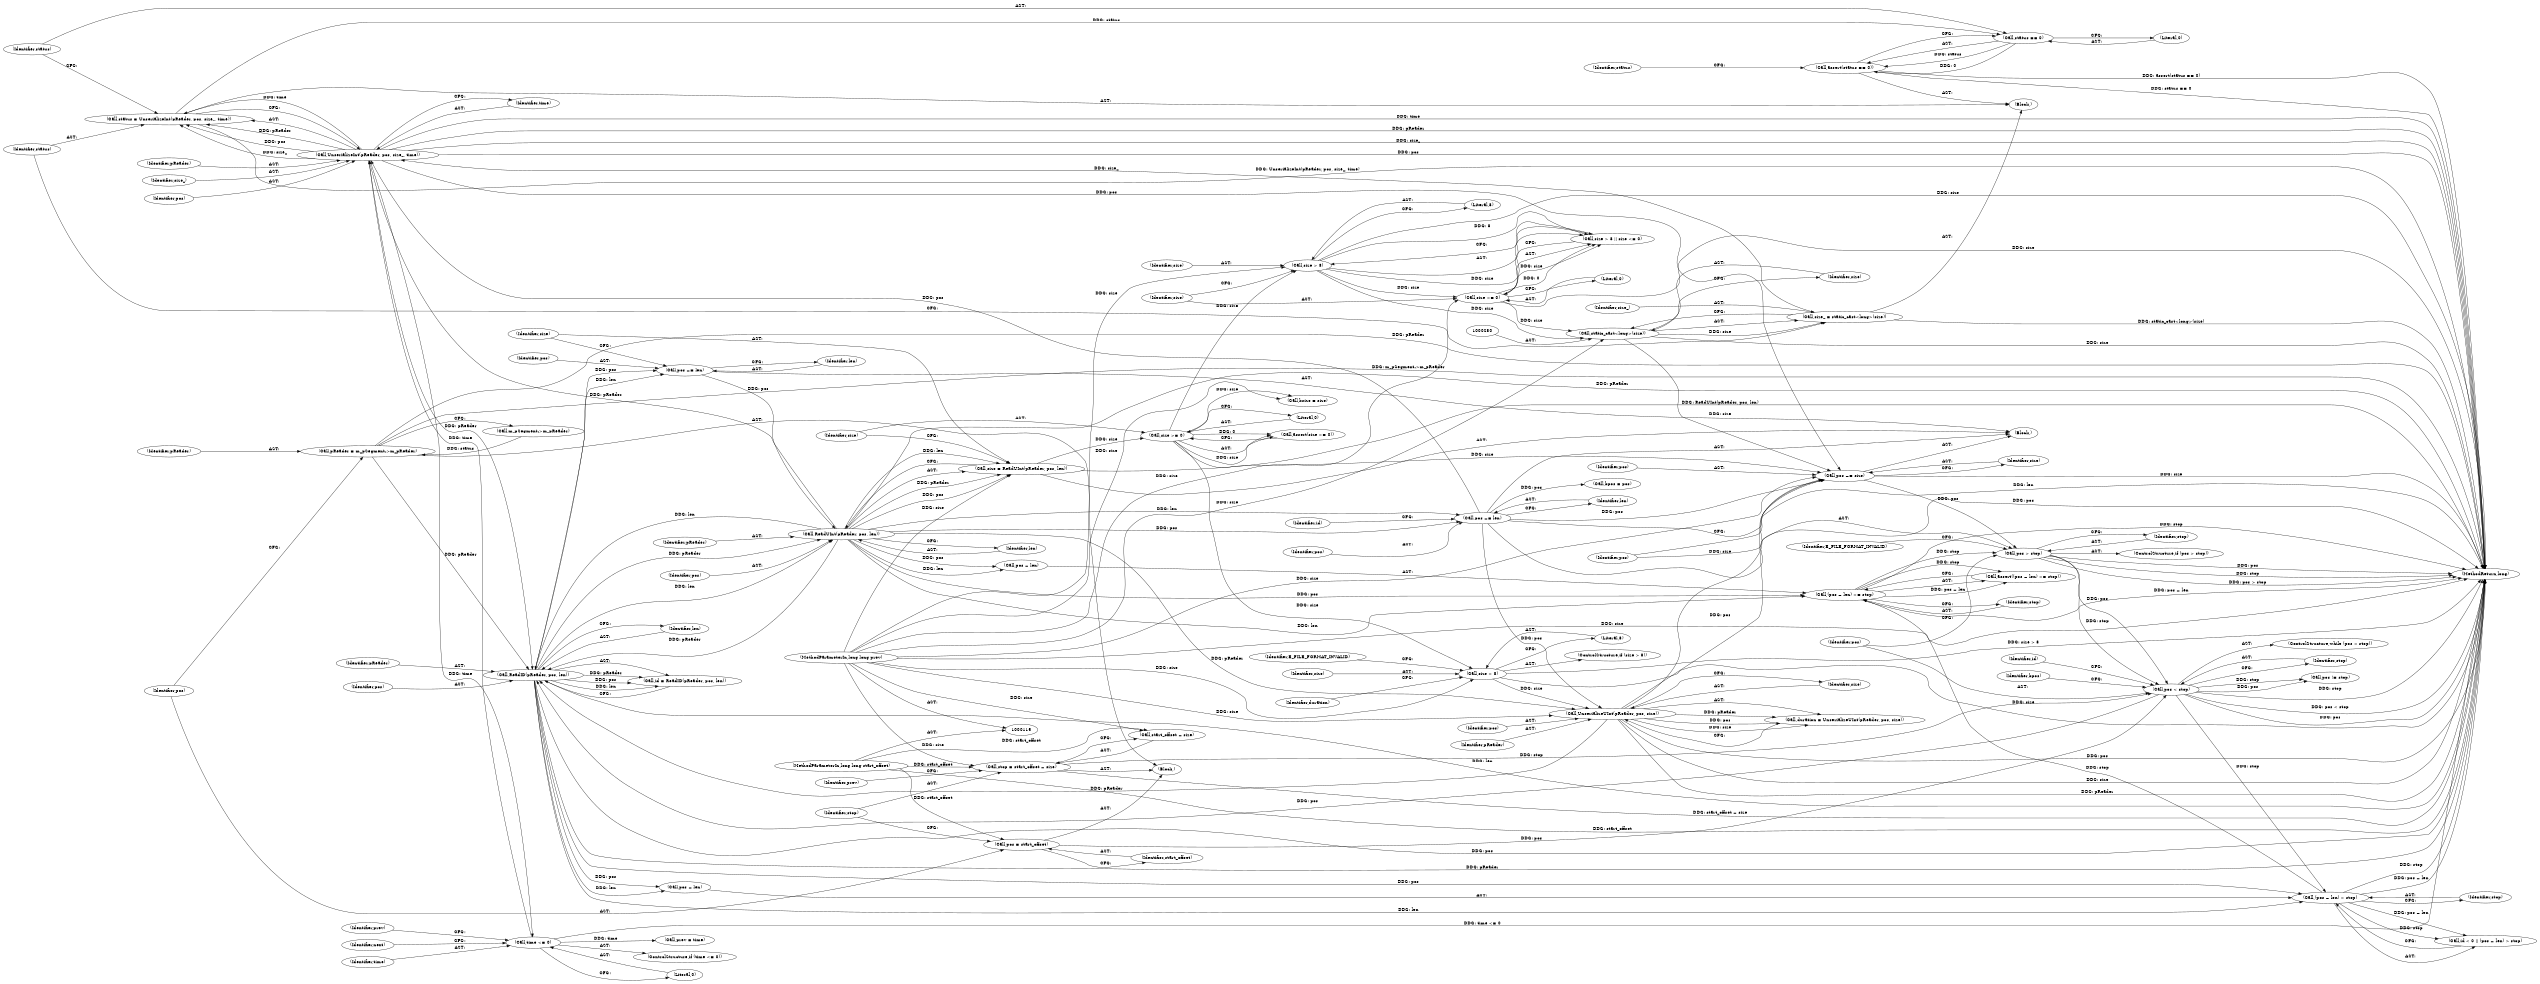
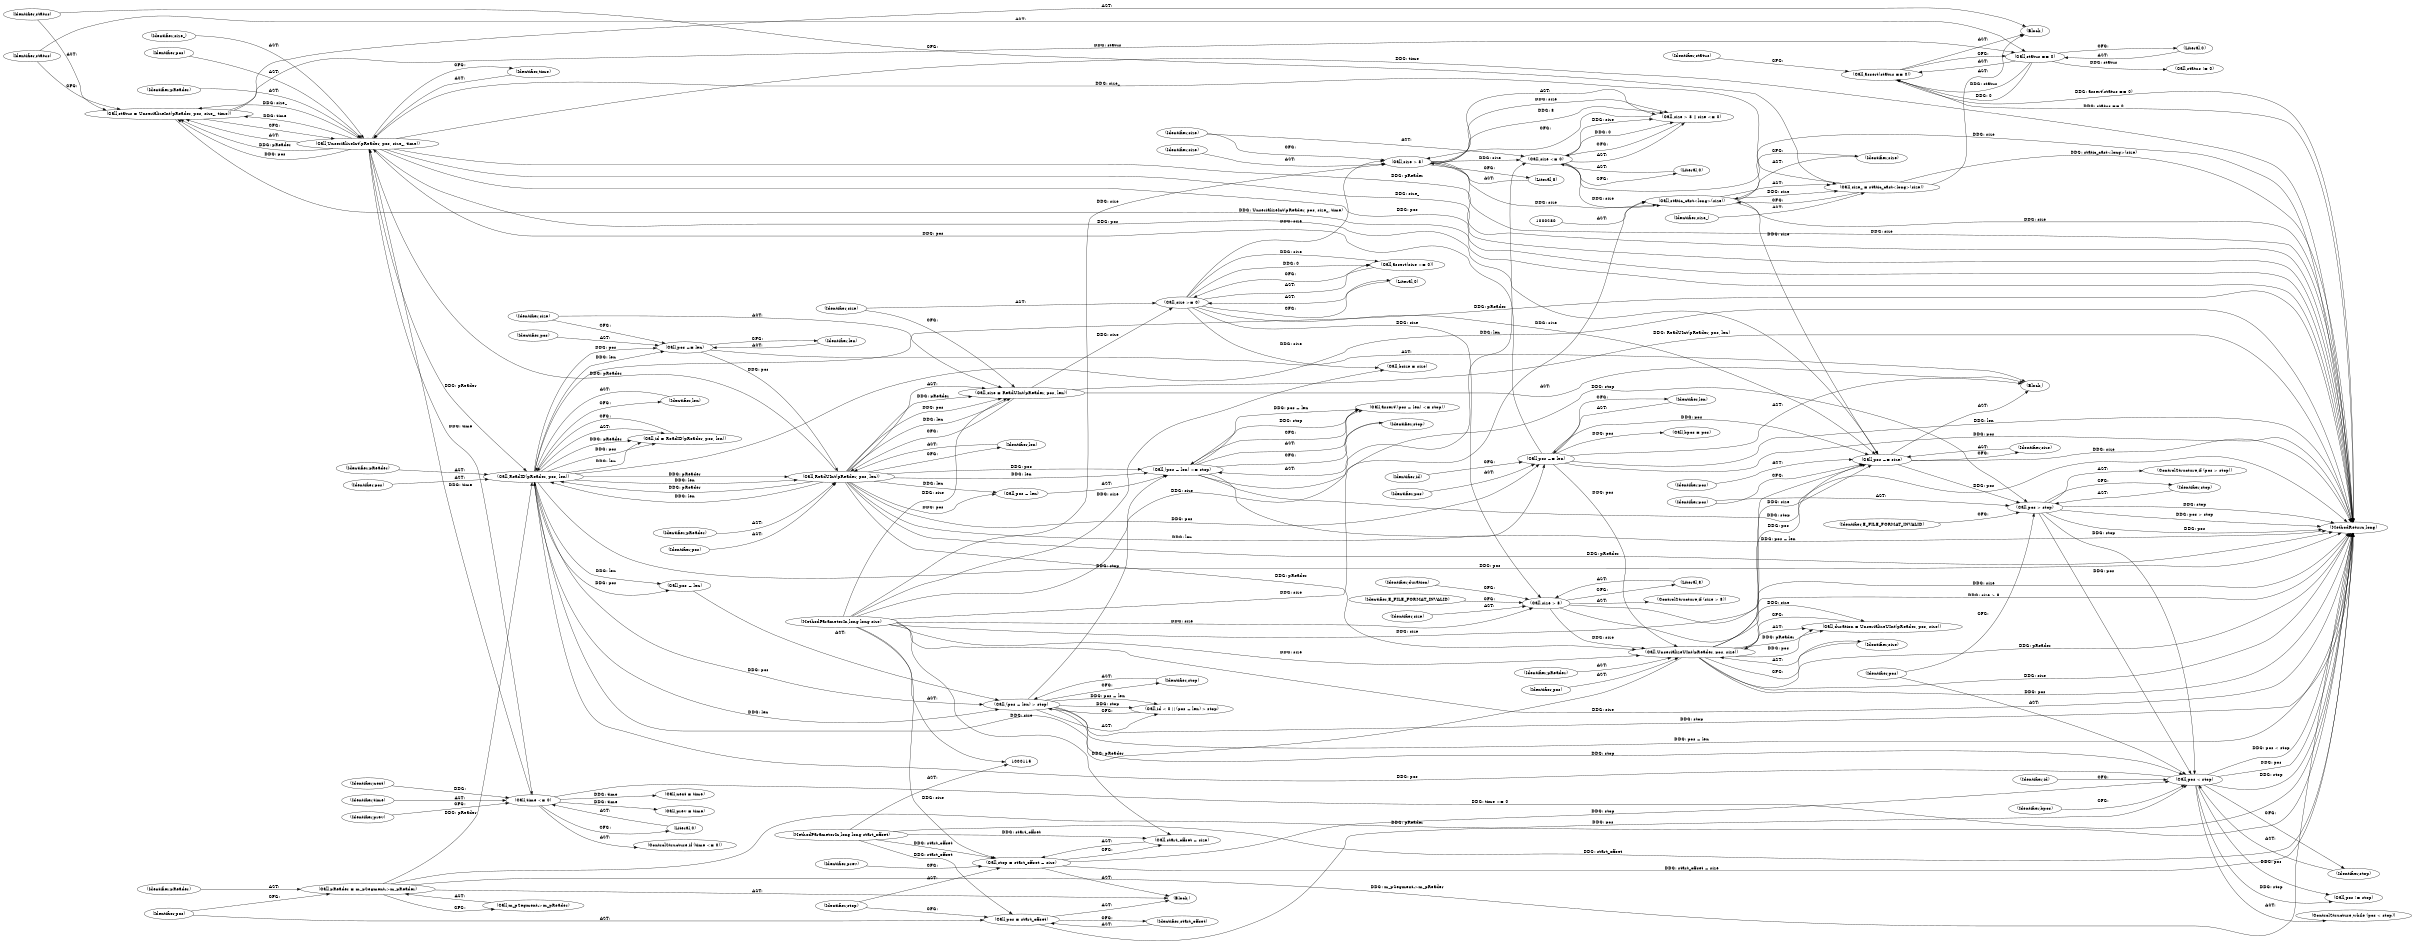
node "(Call,status != 0)": added
edge "(Call,m_pSegment->m_pReader)" -> "(Call,pReader = m_pSegment->m_pReader)": label "DDG: status" -> "AST: "
node "(MethodParameterIn,long long prev)": label "(MethodParameterIn,long long prev)" -> "(MethodParameterIn,long long size)"
edge "(Call,pos < stop)" -> "(Call,(pos + len) > stop)": reversed
node "(Call,next = time)": added
edge "(Identifier,next)" -> "(Call,time <= 0)": label "CFG: " -> "DDG: "
